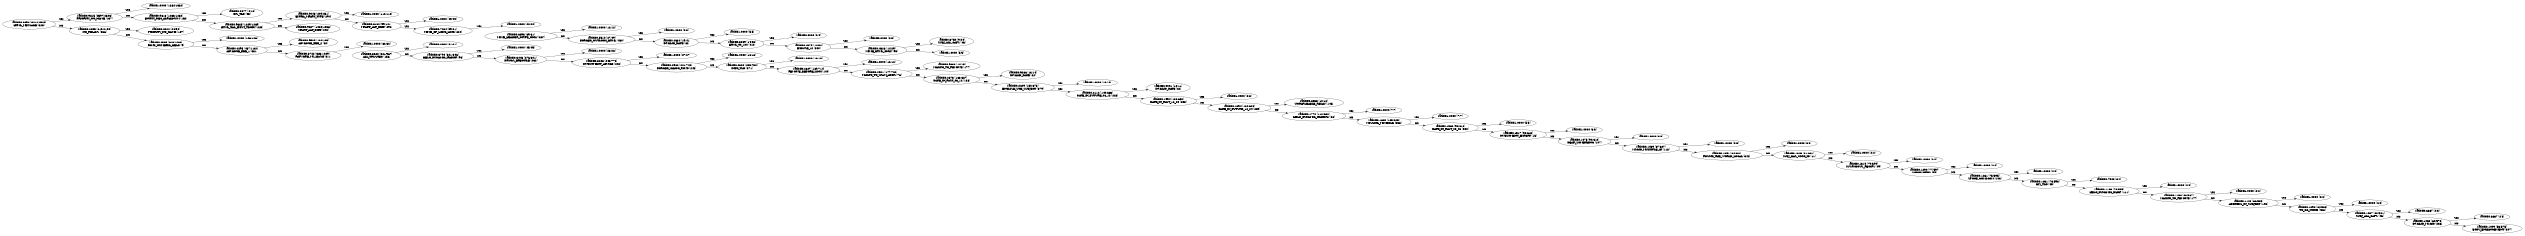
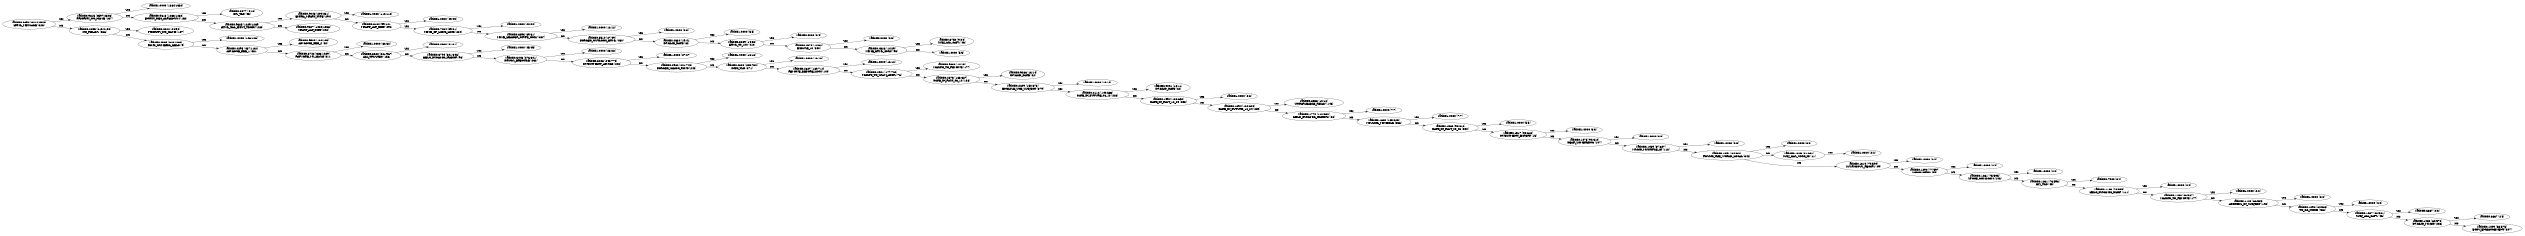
edge "ratio=0.7284 (59/81) MIME_QP_LONG_LINE (224)" -> "ratio=0.6393 (39/61) MIME_HEADER_CTYPE_ONLY (367)": added, label "No"
edge "ratio=0.3722 (383/1029) RATWARE_MS_HASH (311)" -> "ratio=0.3320 (321/967) ALL_TRUSTED (156)": added, label "No"
edge "ratio=0.1348 (81/601) SUBJ_HAS_UNIQ_ID (11)" -> "ratio=0.1319 (79/599) SUSPICIOUS_RECIPS (49)": now "ratio=0.1391 (84/604) ROUND_THE_WORLD_LOCAL (342)" -> "ratio=0.1319 (79/599) SUSPICIOUS_RECIPS (49)"
